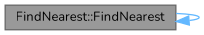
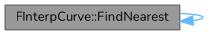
node "FindNearest::FindNearest": label "FindNearest::FindNearest" -> "FInterpCurve::FindNearest"
